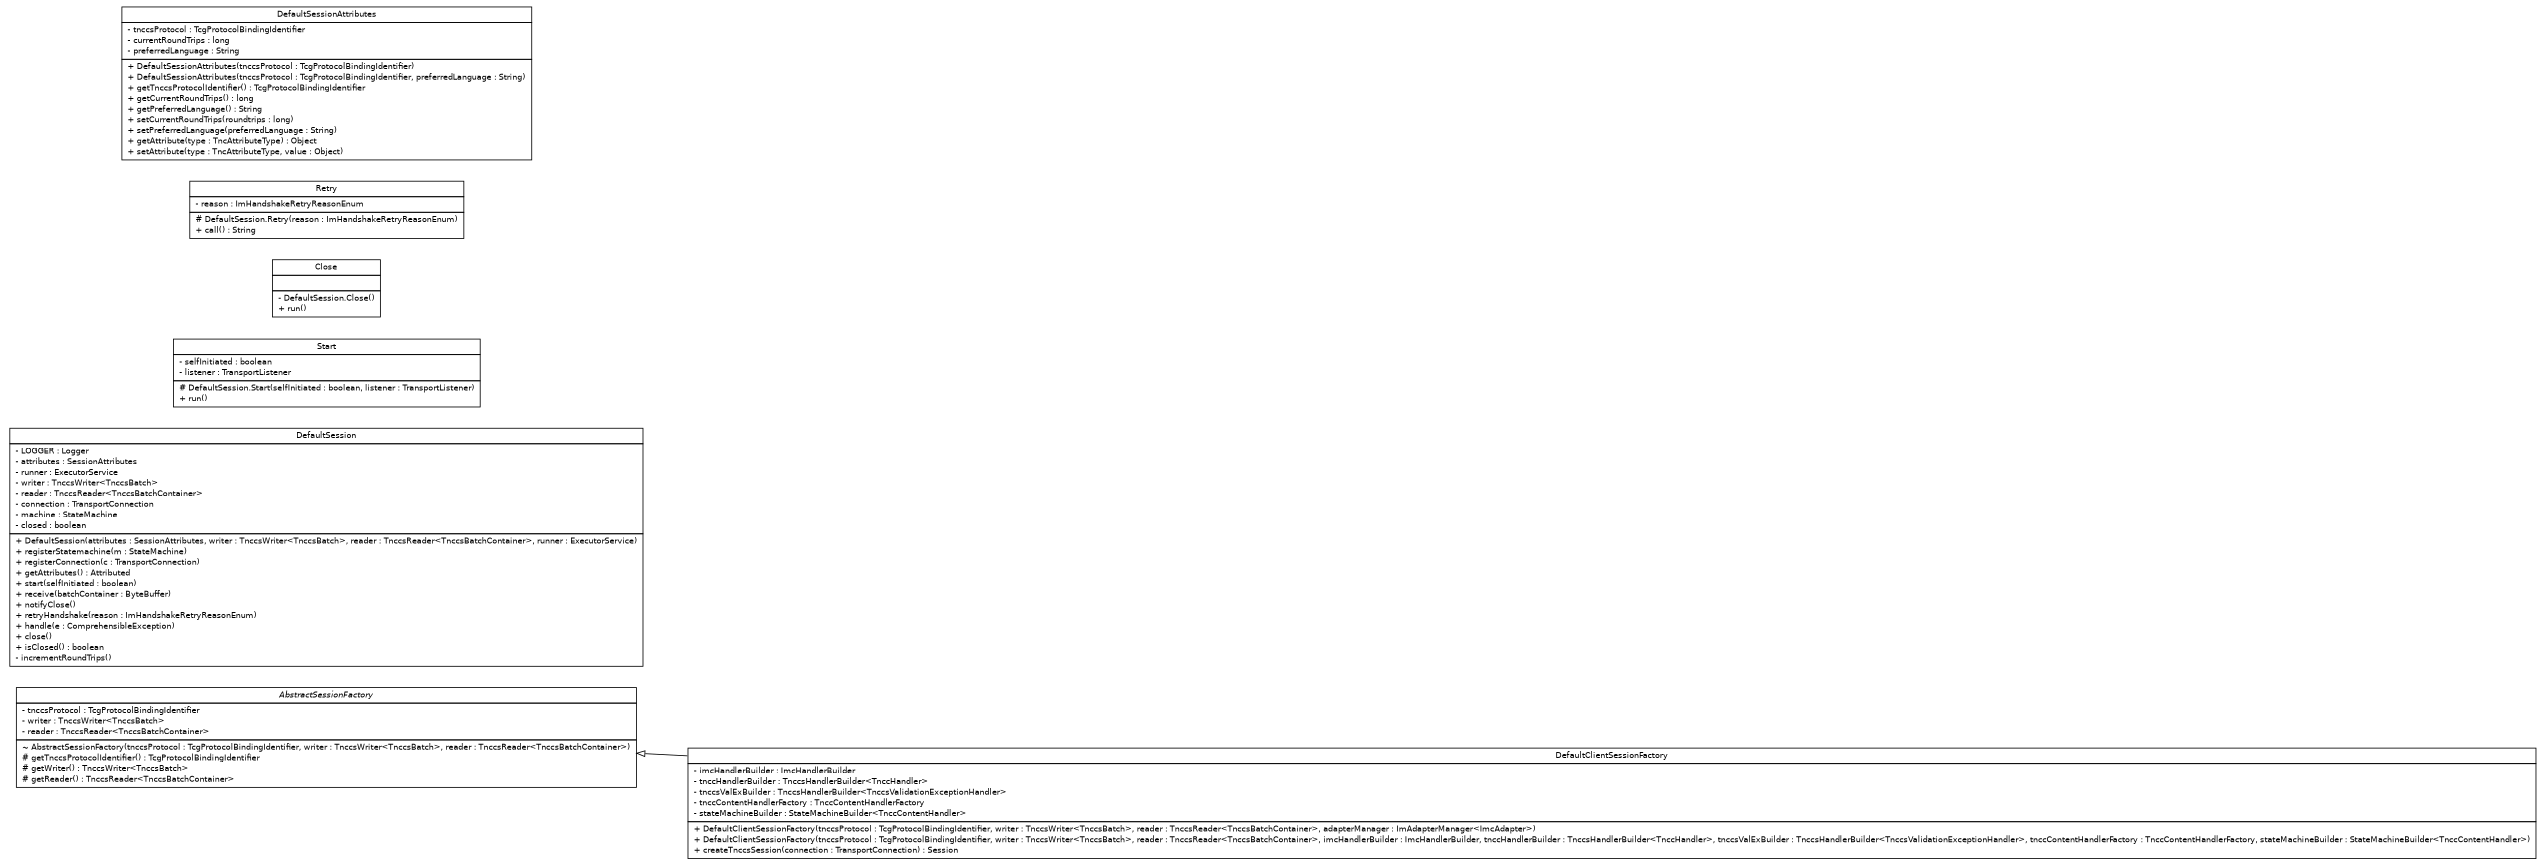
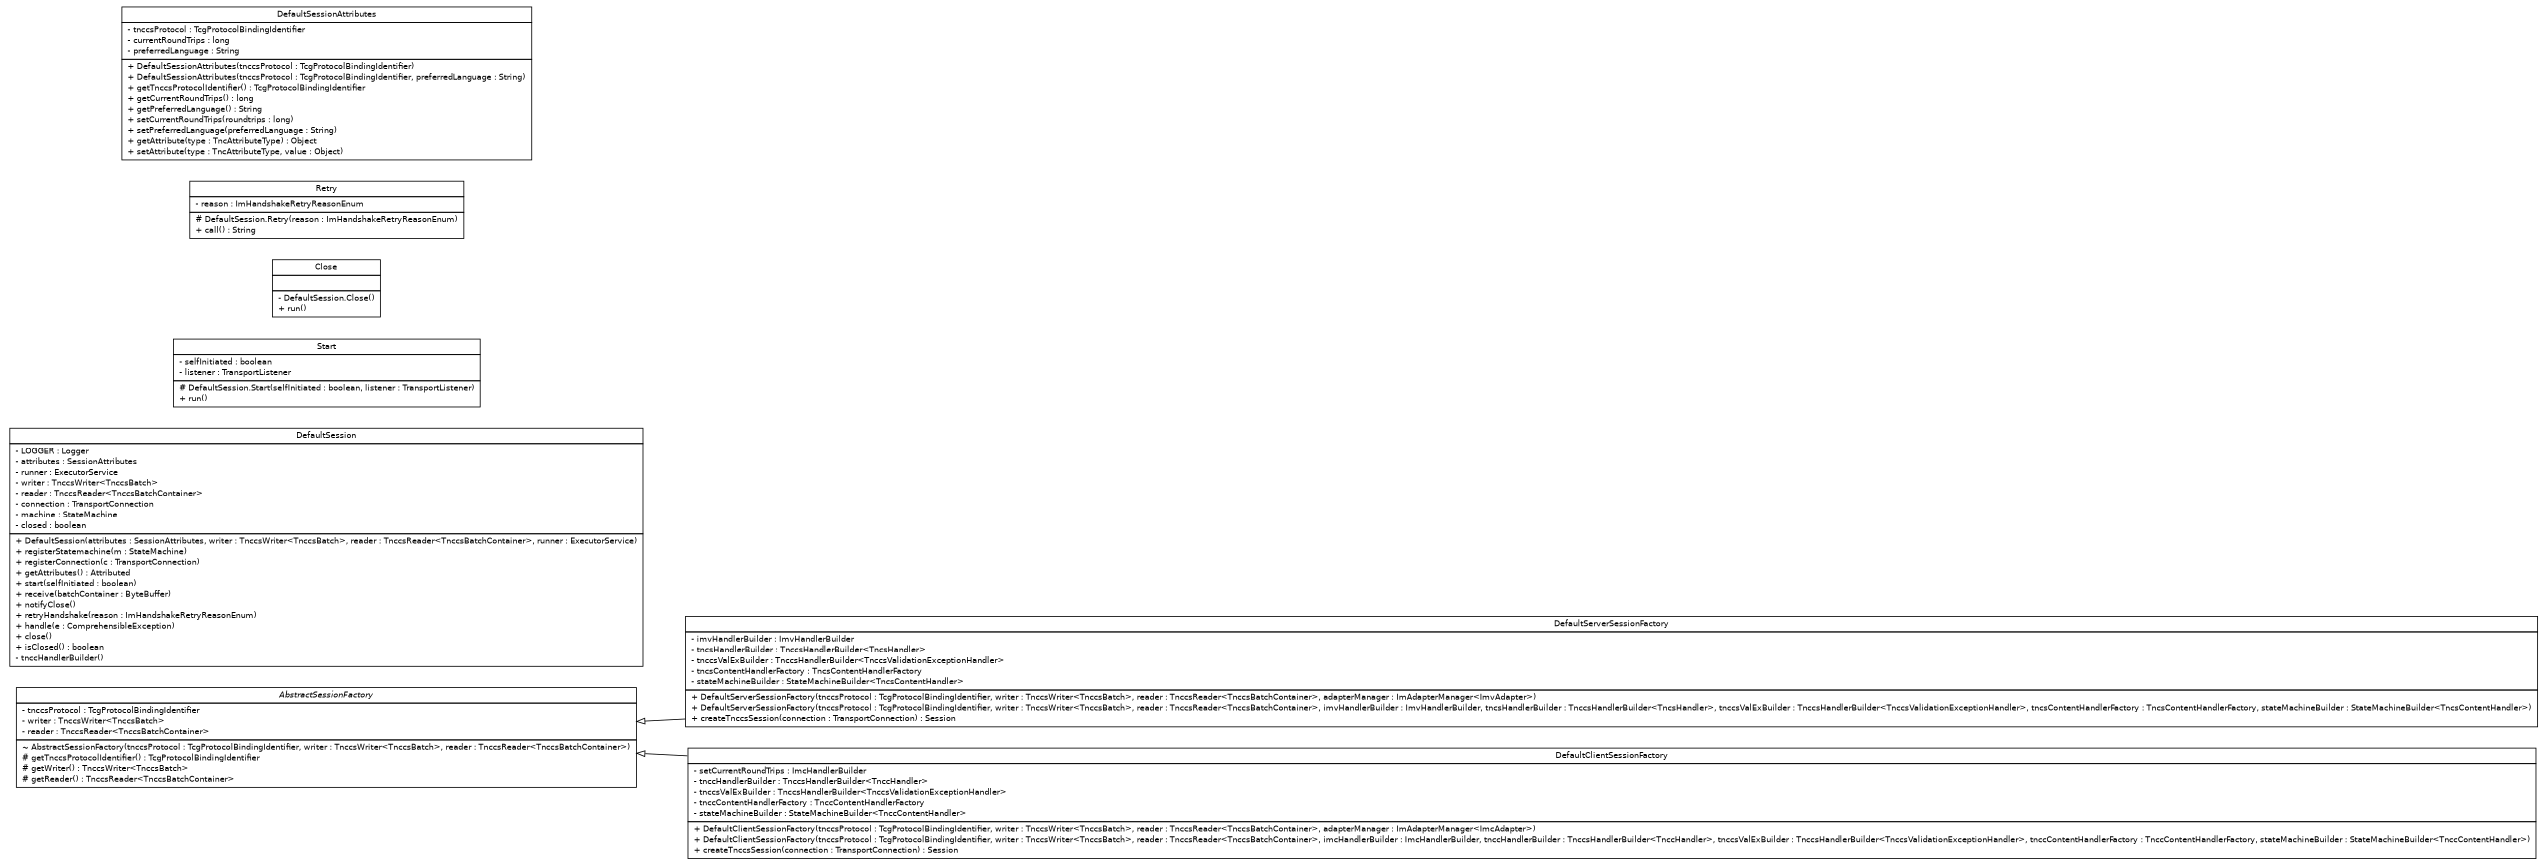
node "DefaultSession": text "- incrementRoundTrips()" -> "- tnccHandlerBuilder()"
node "DefaultServerSessionFactory": added
node "DefaultClientSessionFactory": text "- imcHandlerBuilder : ImcHandlerBuilder" -> "- setCurrentRoundTrips : ImcHandlerBuilder"
